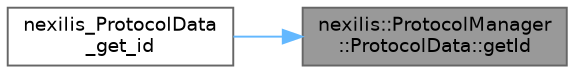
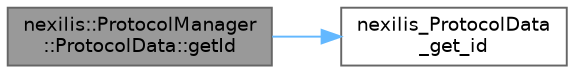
edge "nexilis_ProtocolData _get_id" -> "nexilis::ProtocolManager ::ProtocolData::getId": reversed
